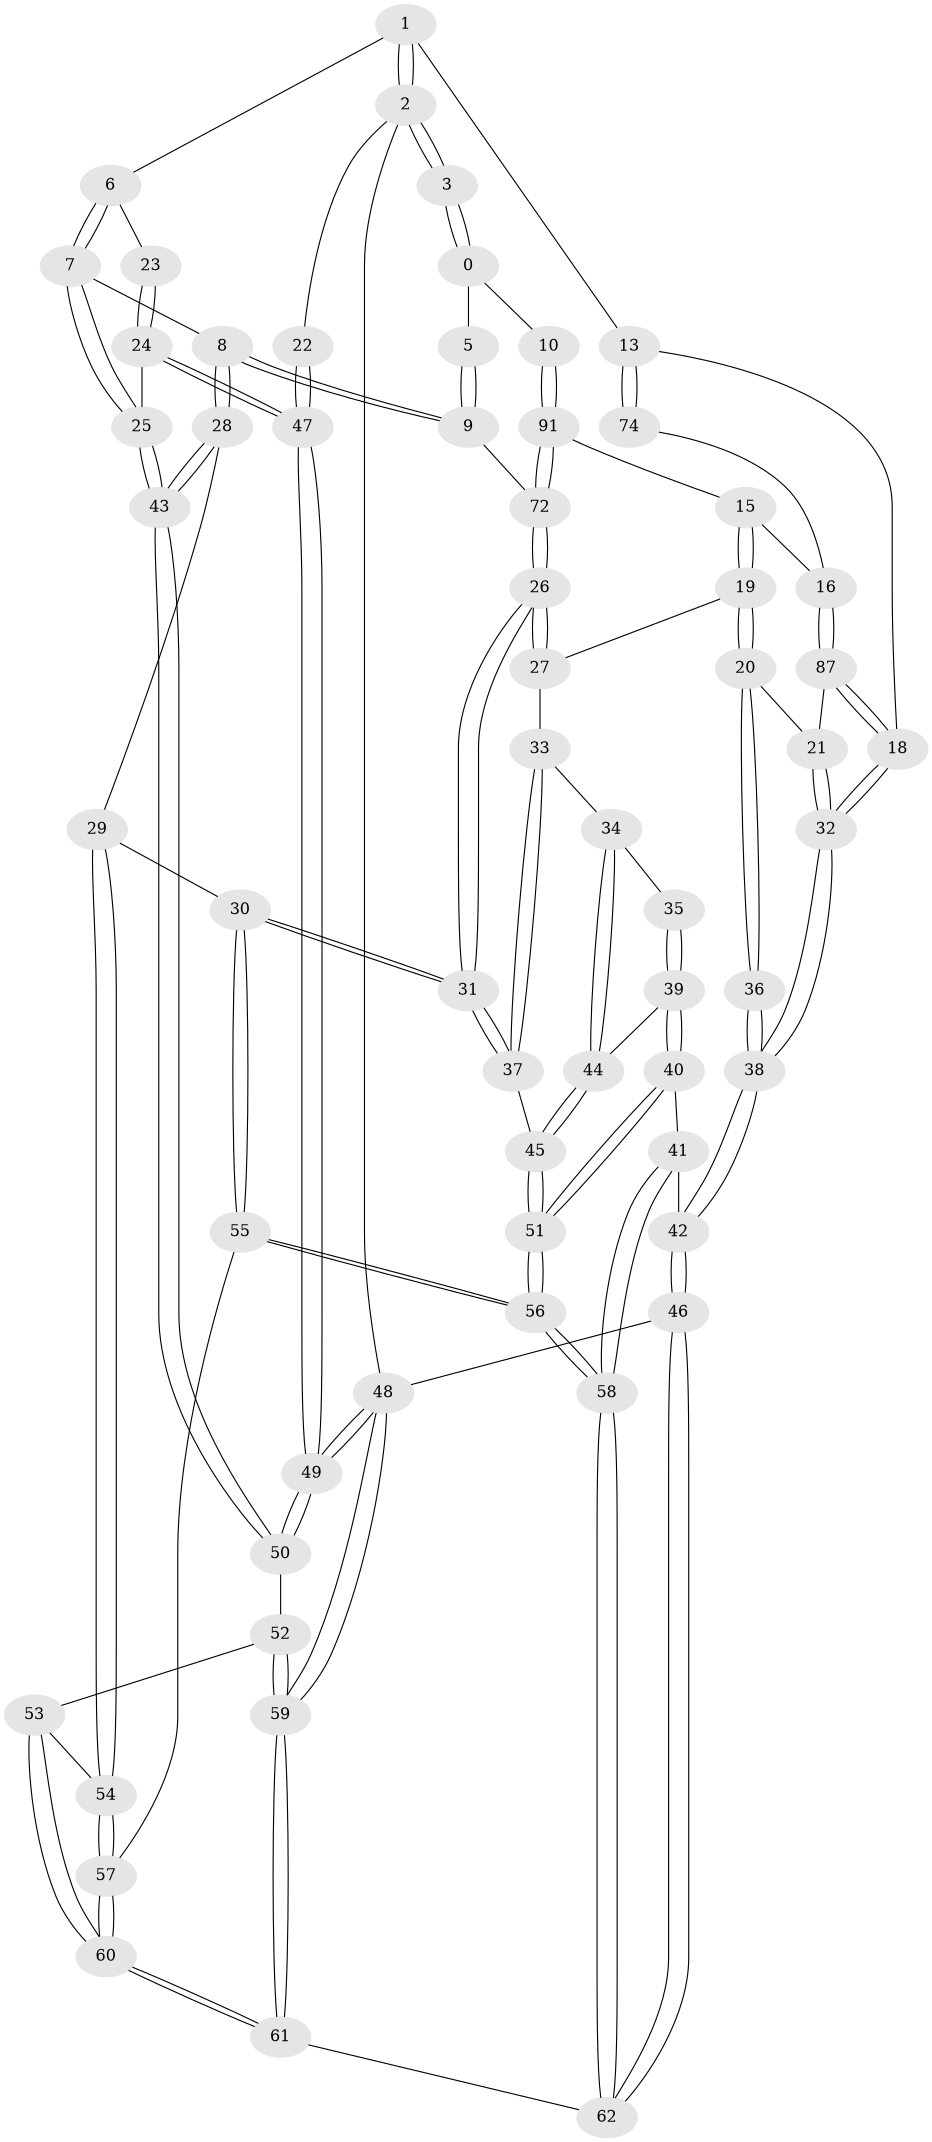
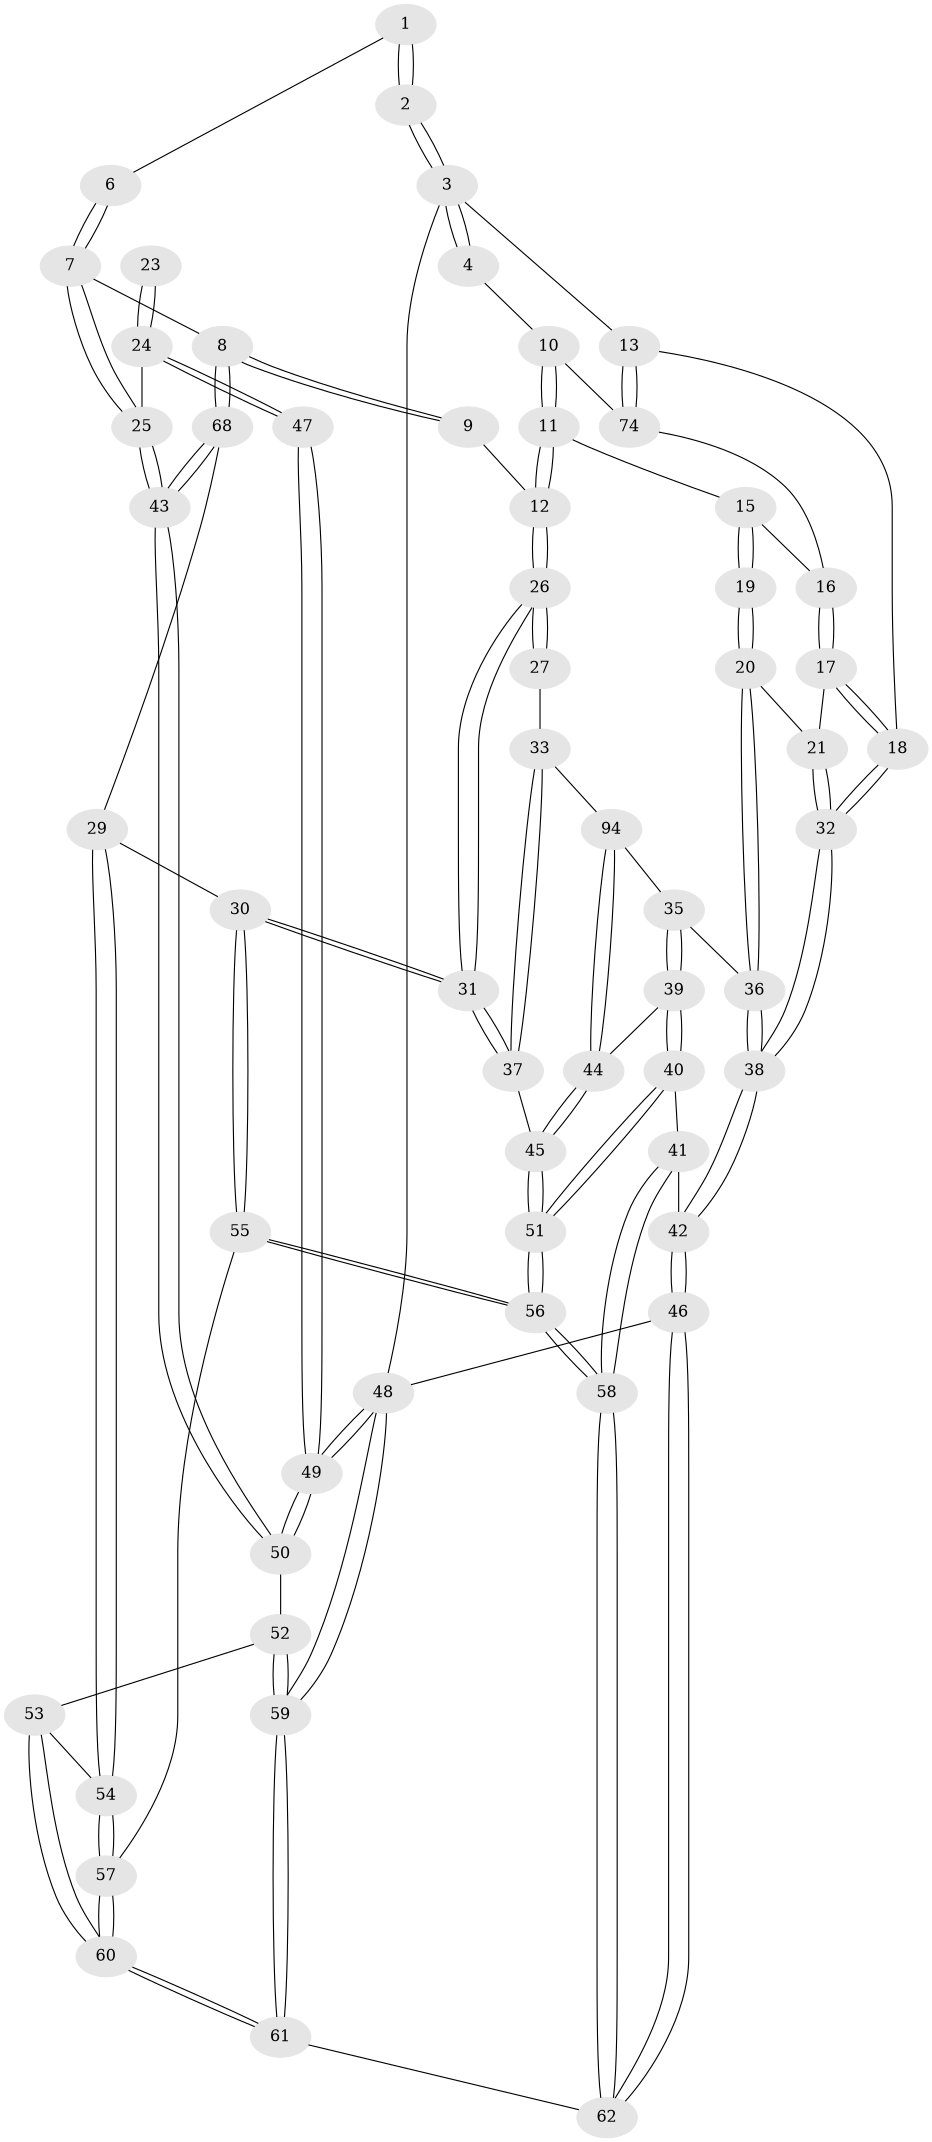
edge "1" -- "13": now "3" -- "13"
edge "6" -- "23": removed
node "0": label "0" -> "4"
node "22": removed
node "5": removed
edge "10" -- "74": added
node "28": label "28" -> "68"
node "91": label "91" -> "11"
node "72": label "72" -> "12"
edge "19" -- "27": removed
node "87": label "87" -> "17"
edge "2" -- "48": now "3" -- "48"
node "34": label "34" -> "94"
edge "35" -- "36": added
